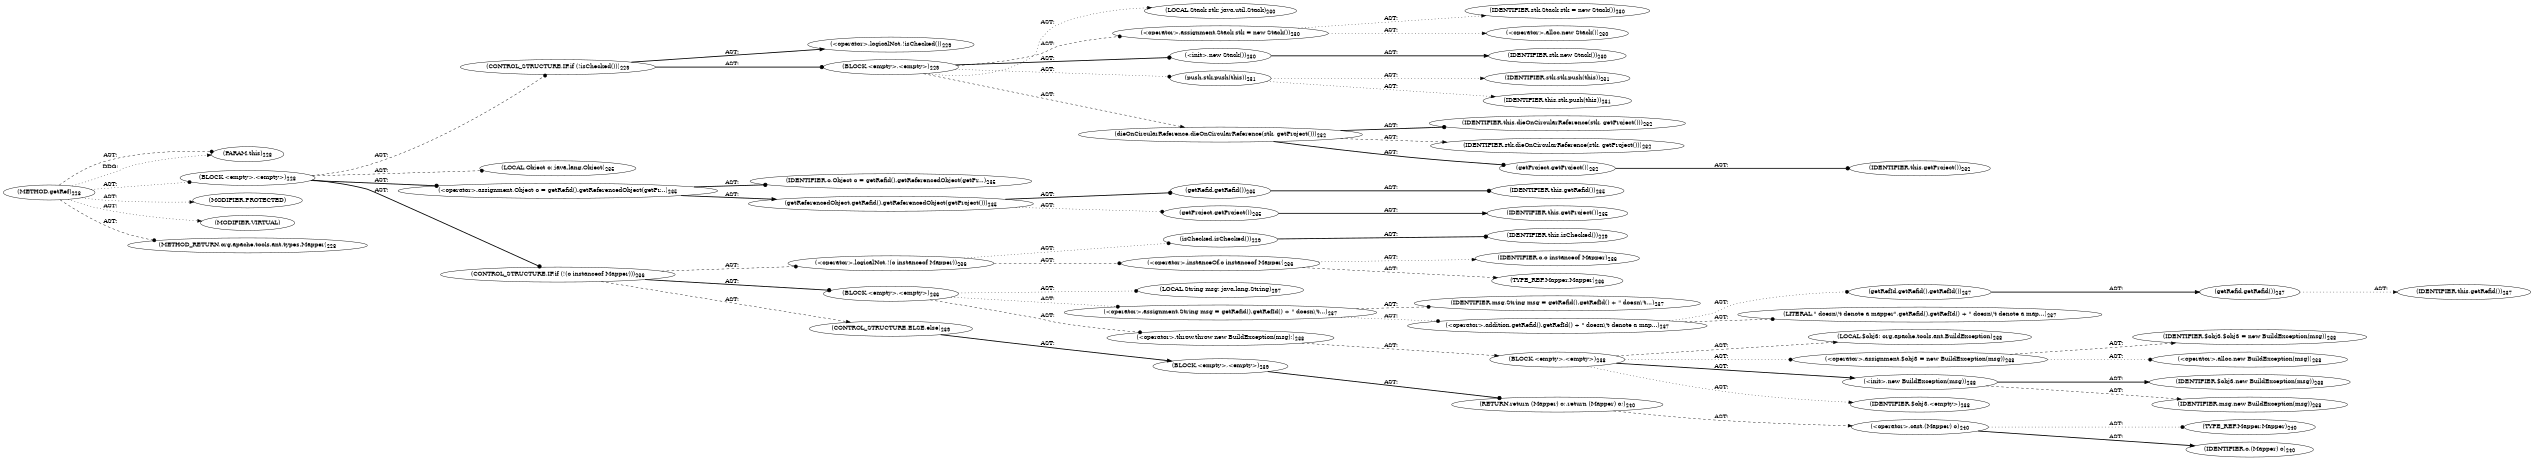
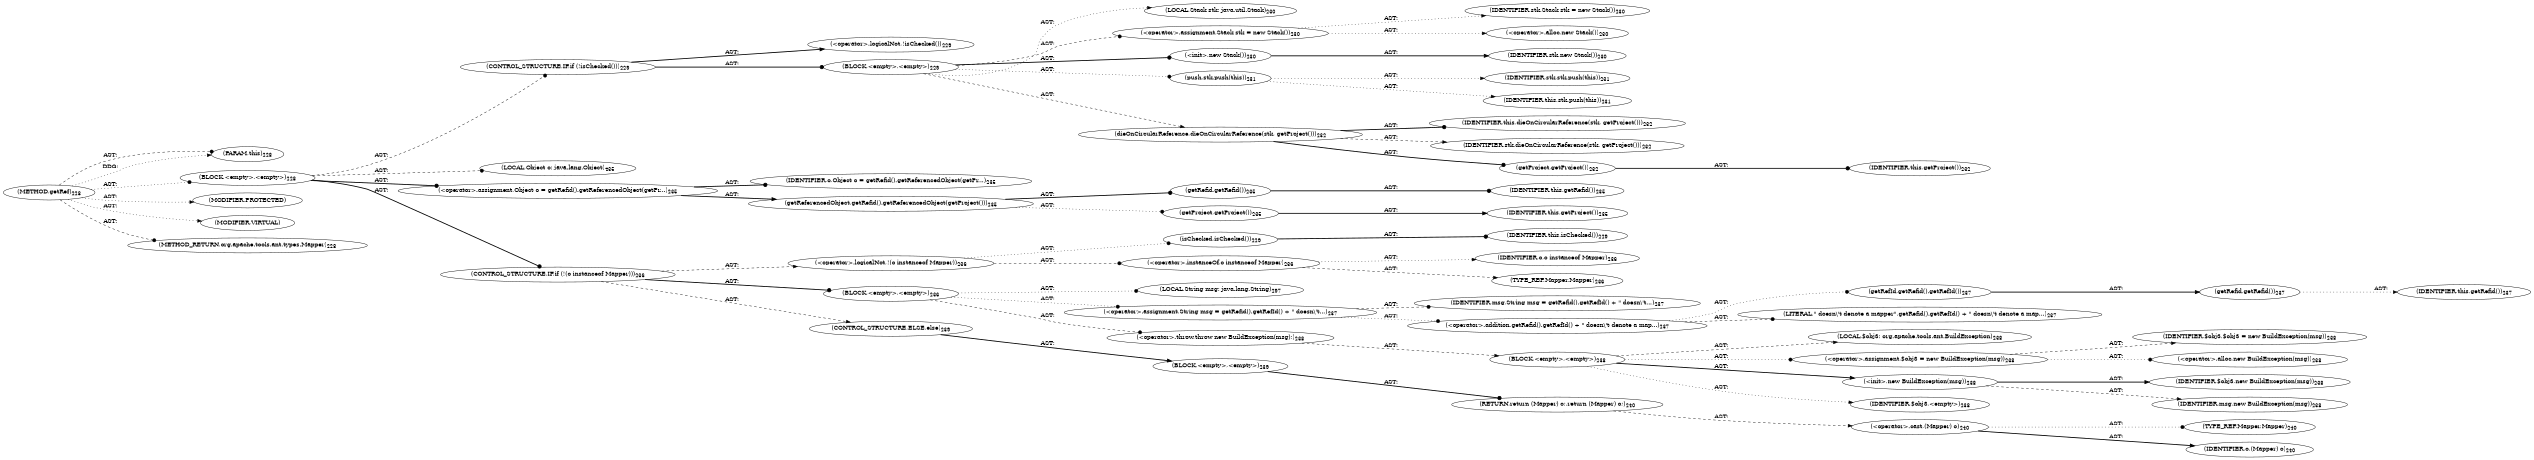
node "(LOCAL,Object o: java.lang.Object)": text "235" -> "435"
edge "(CONTROL_STRUCTURE,IF,if (!(o instanceof Mapper)))" -> "(<operator>.logicalNot,!(o instanceof Mapper))": arrowhead dot -> normal
